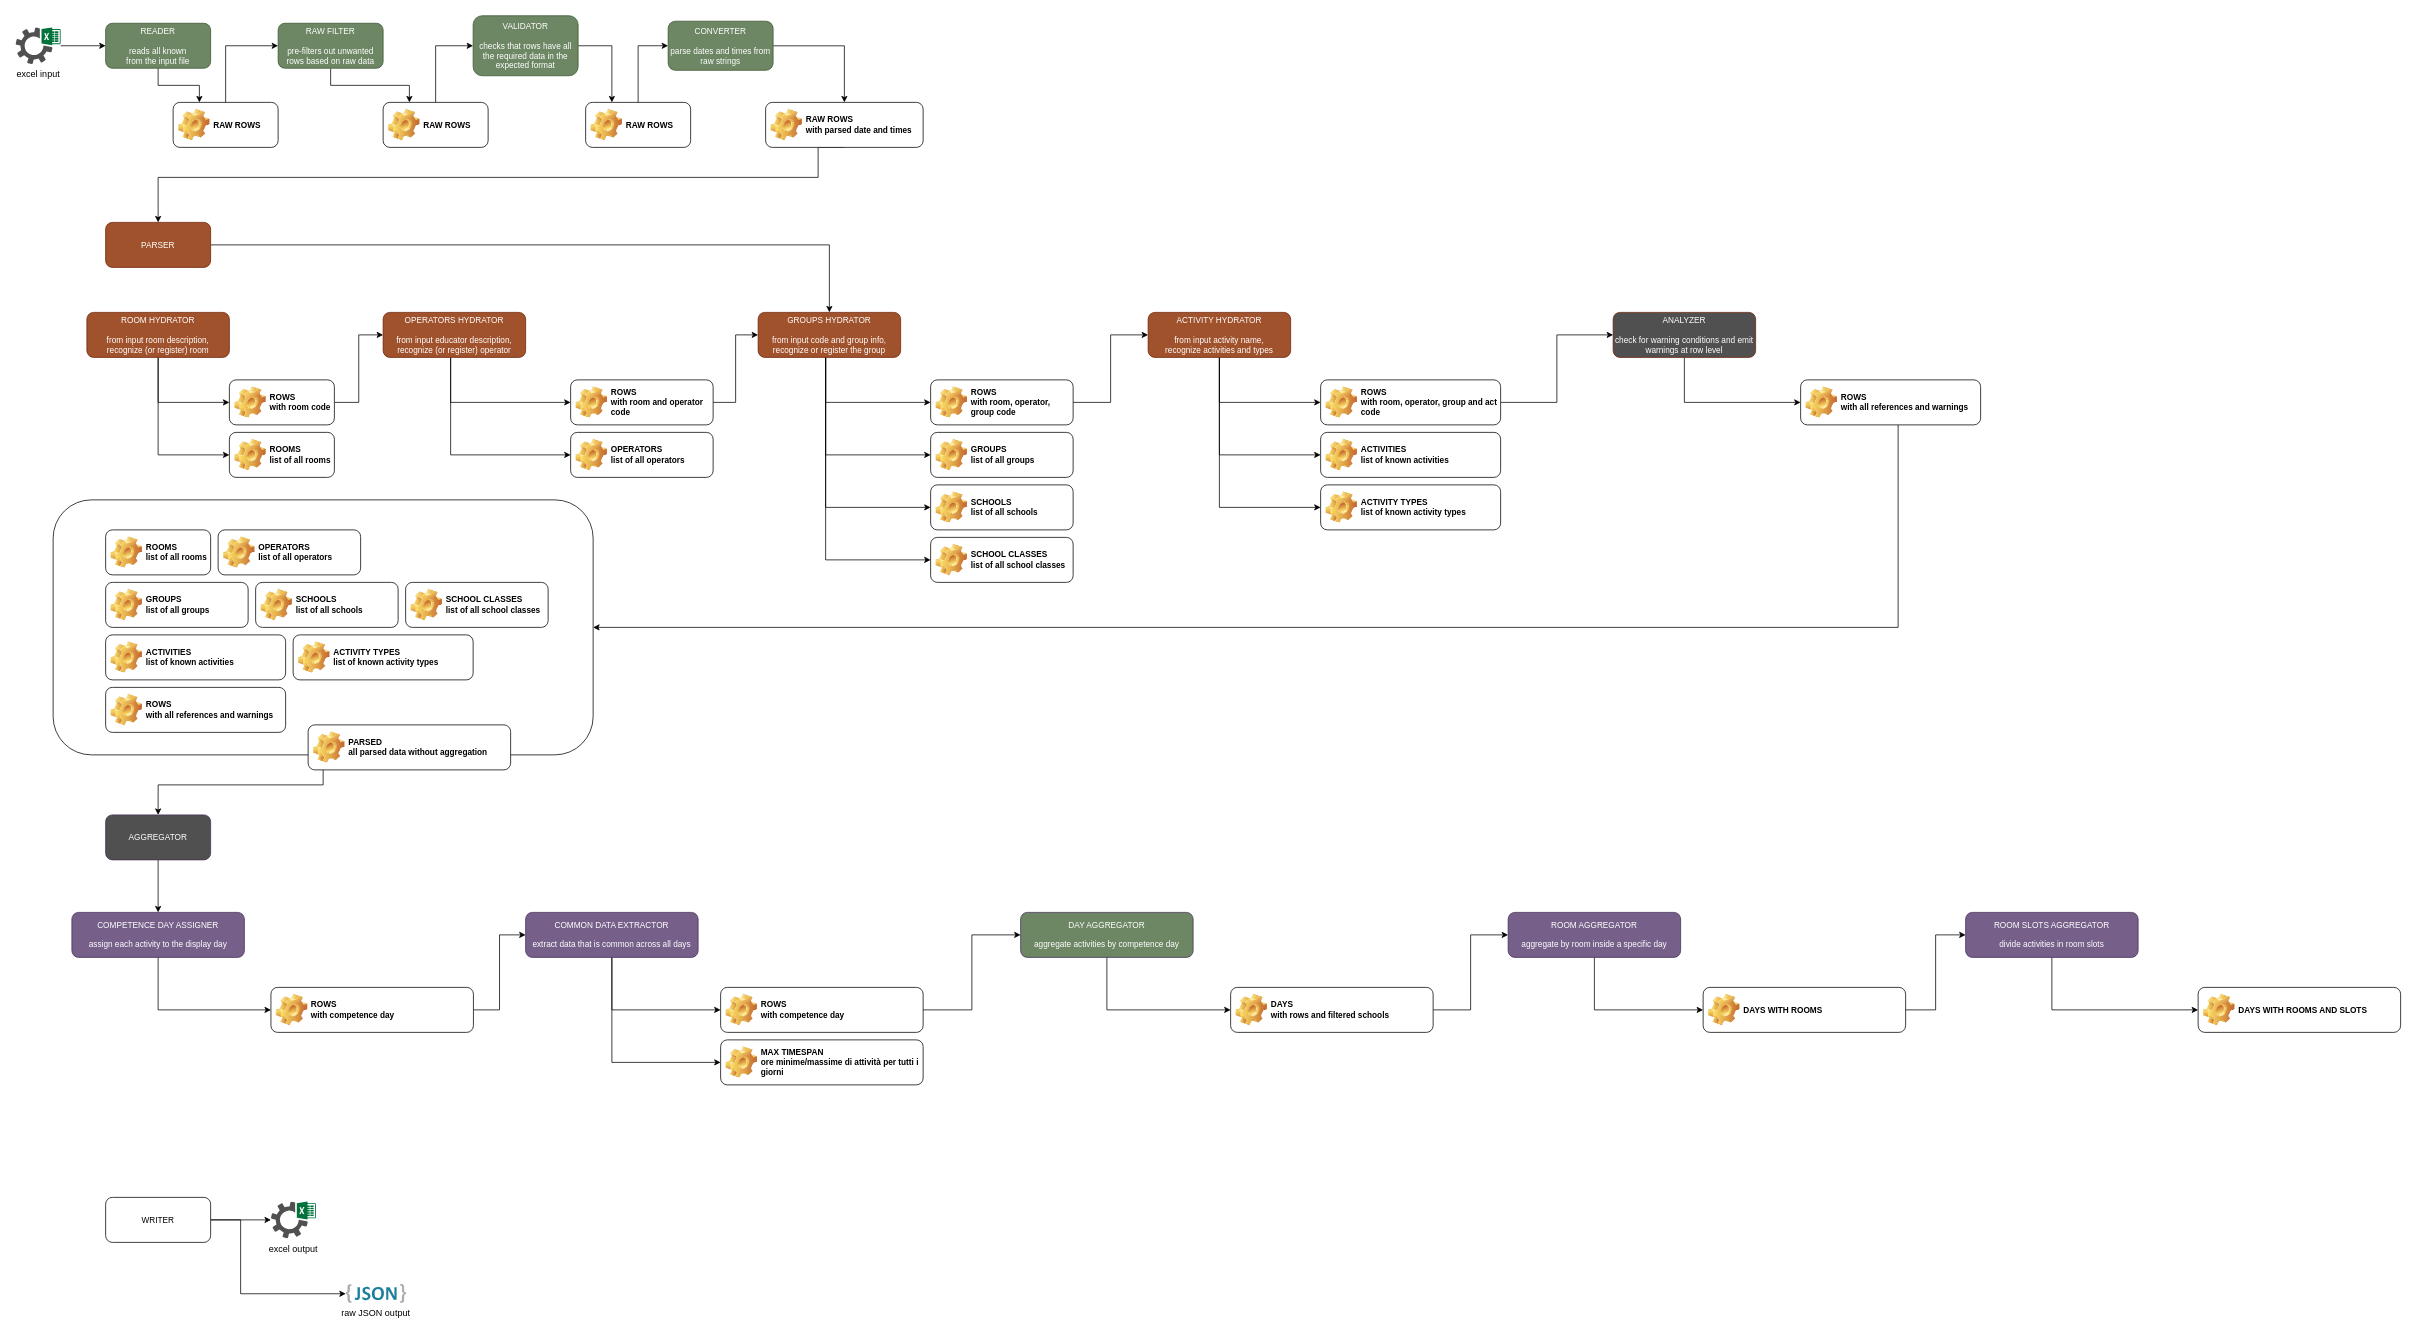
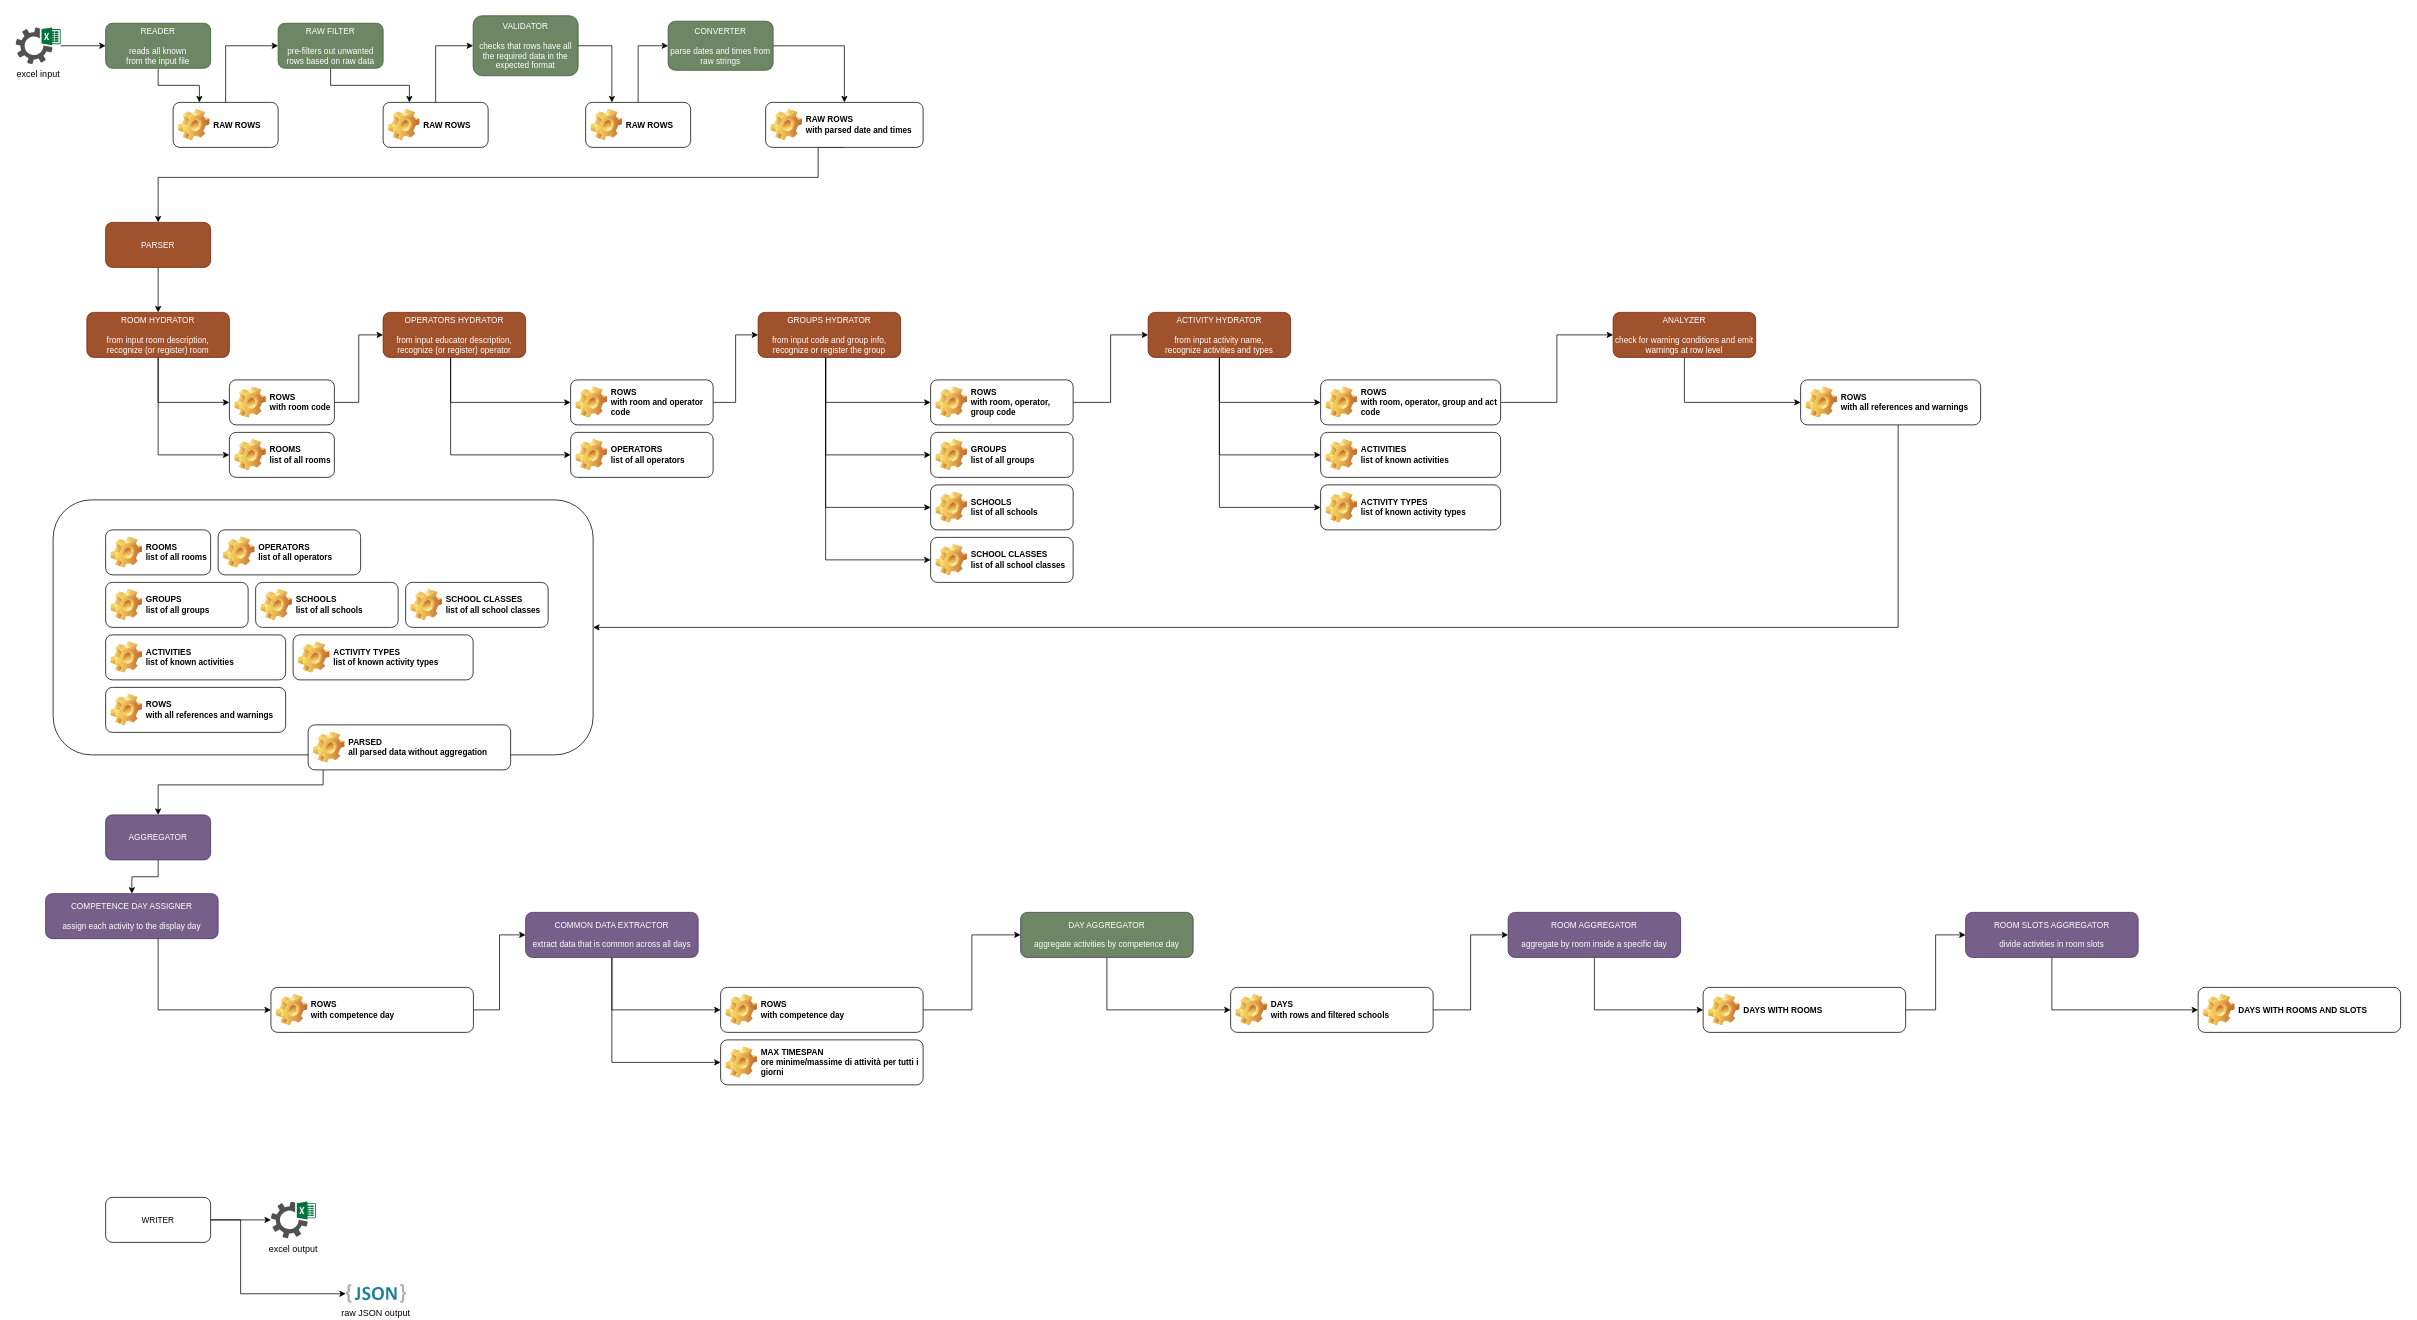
edge "PARSER" -> "GROUPS HYDRATOR from input code and group info, recognize or register the group": now "PARSER" -> "ROOM HYDRATOR from input room description, recognize (or register) room"
node "ANALYZER check for warning conditions and emit warnings at row level": fillcolor #505050 -> #a0522d
node "AGGREGATOR": fillcolor #505050 -> #76608a
node "COMPETENCE DAY ASSIGNER assign each activity to the display day": moved (158, 935) -> (132, 916)
